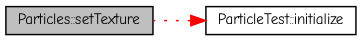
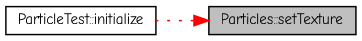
edge "Particles::setTexture" -> "ParticleTest::initialize": reversed
